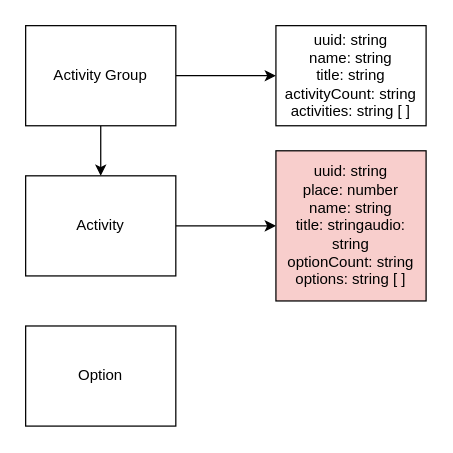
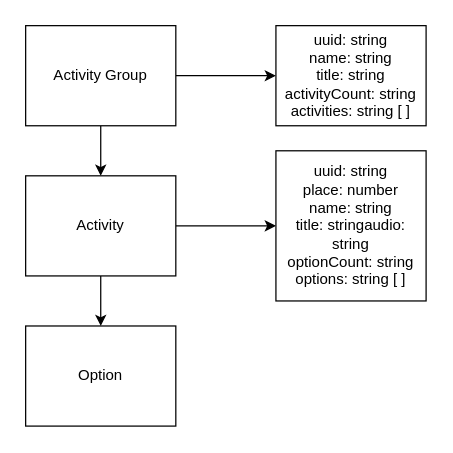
node "uuid: string place: number name: string title: stringaudio: string optionCount: string options: string [ ]": fillcolor #f8cecc -> #ffffff
edge "Activity" -> "Option": added
